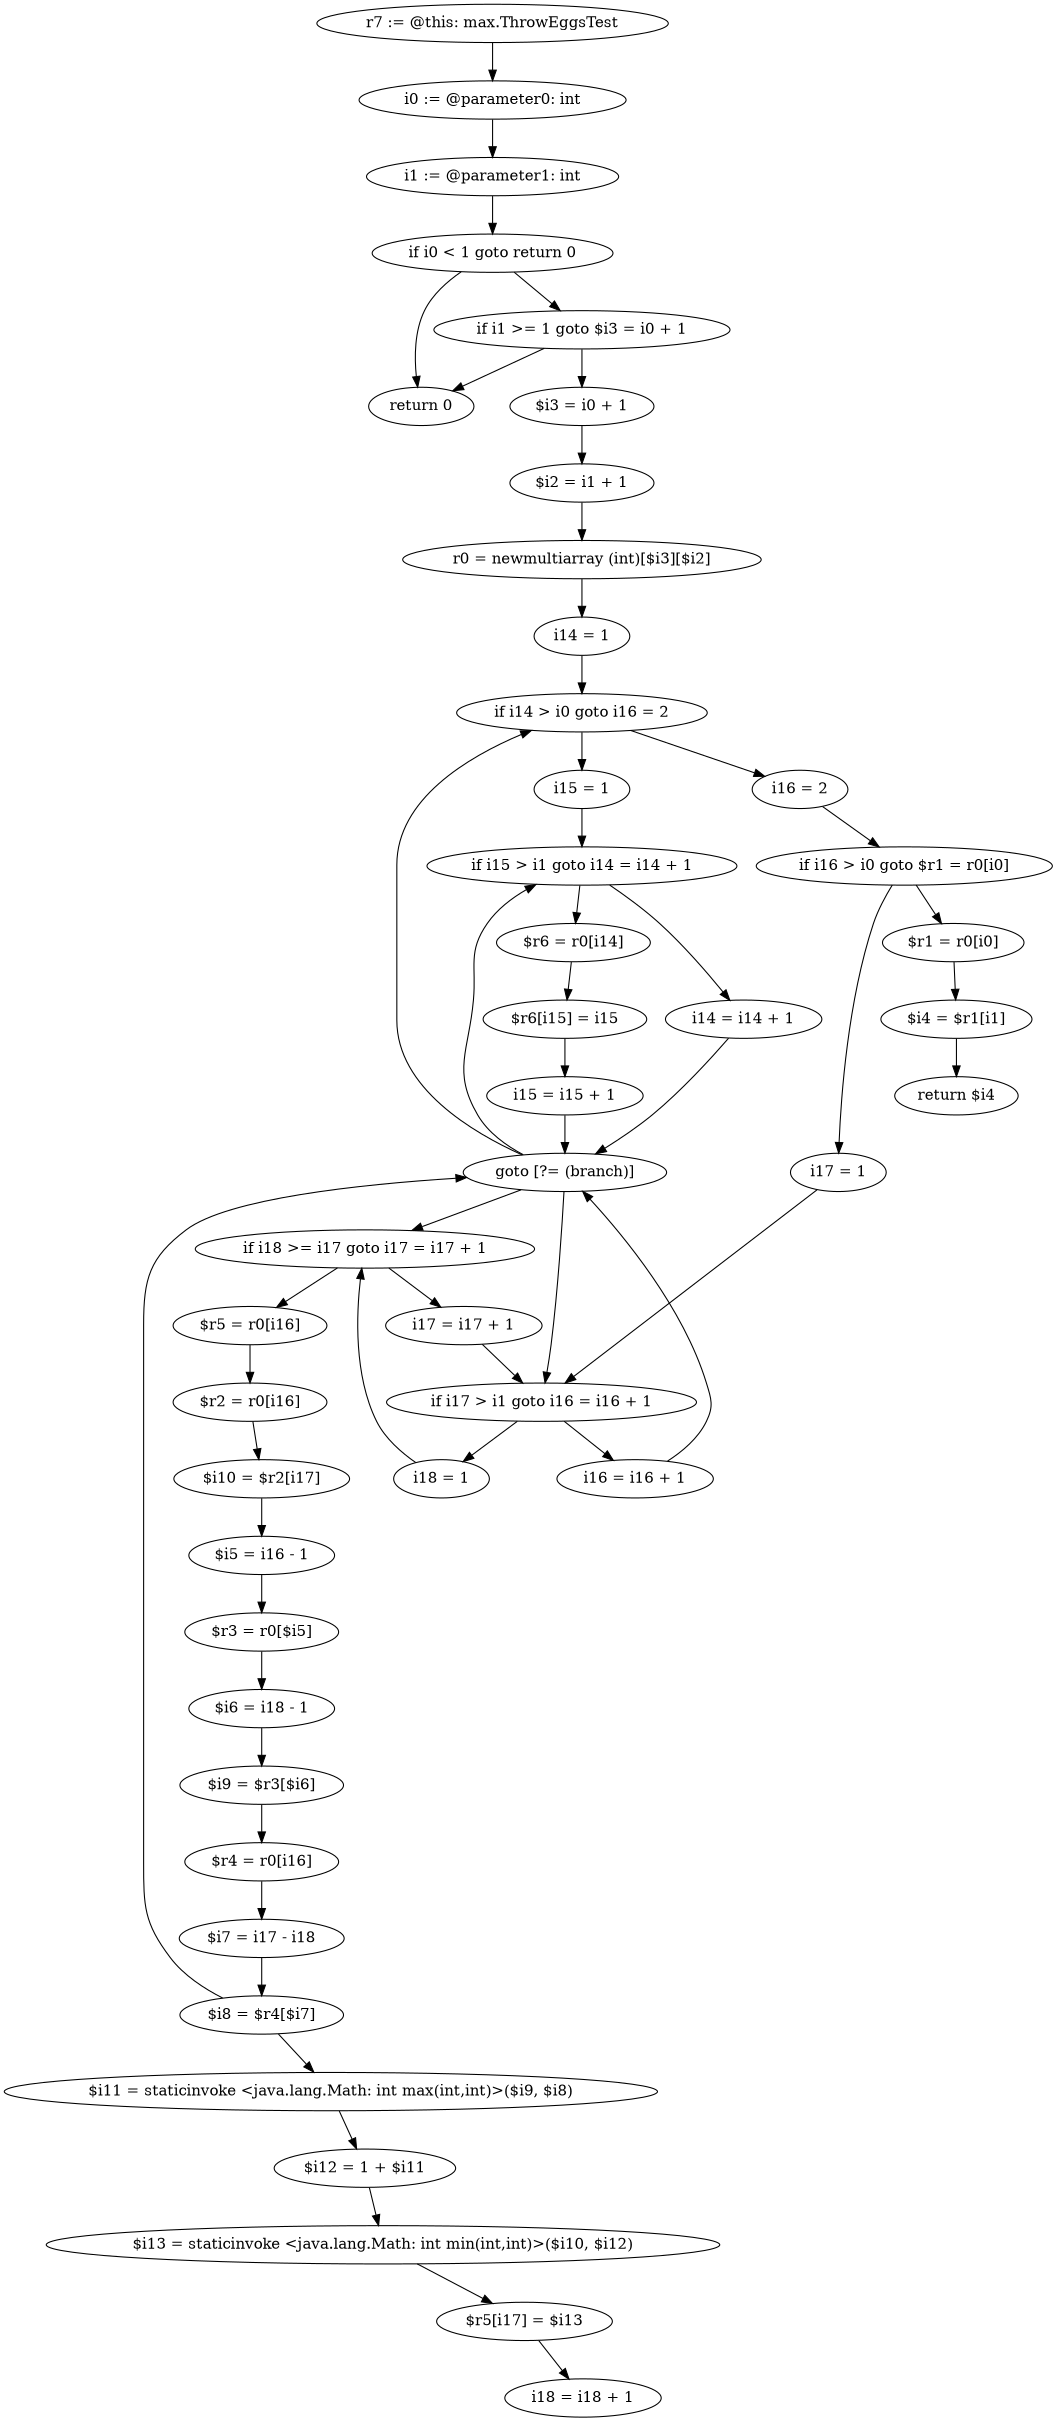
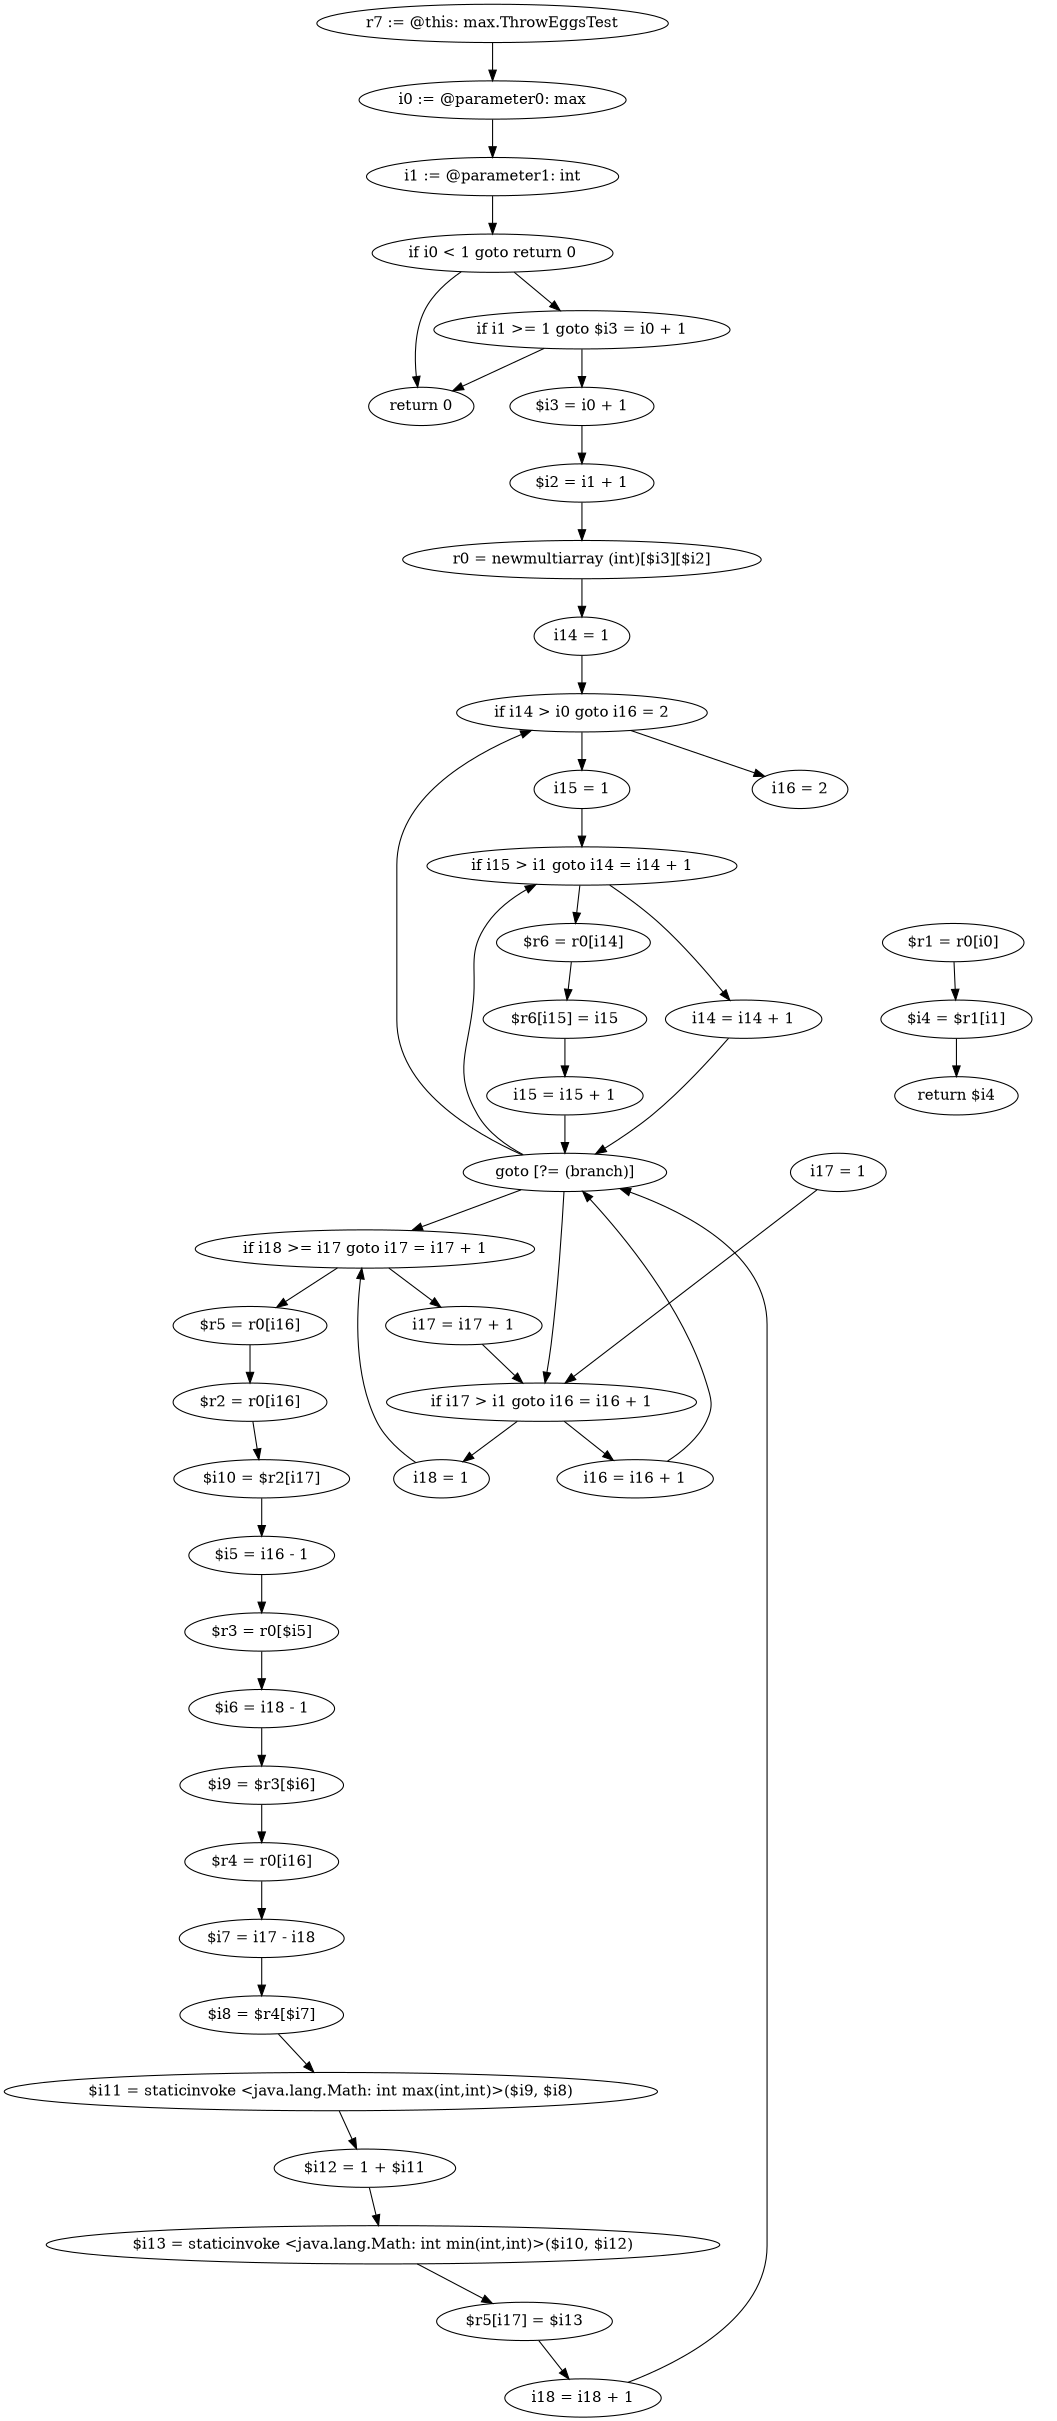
node "i0 := @parameter0: int": label "i0 := @parameter0: int" -> "i0 := @parameter0: max"
node "if i16 > i0 goto $r1 = r0[i0]": removed
edge "$i8 = $r4[$i7]" -> "goto [?= (branch)]": now "i18 = i18 + 1" -> "goto [?= (branch)]"
